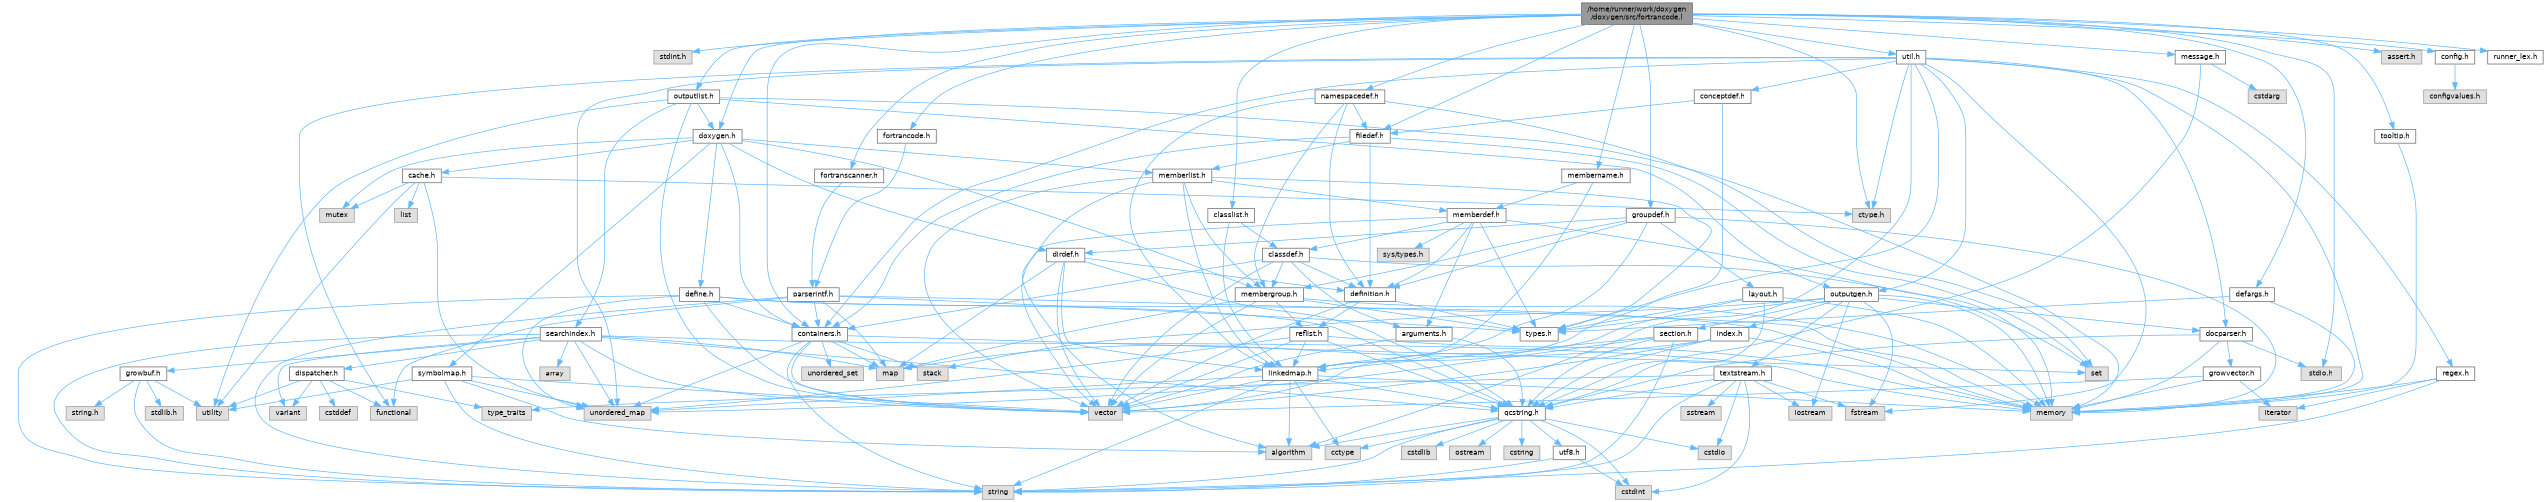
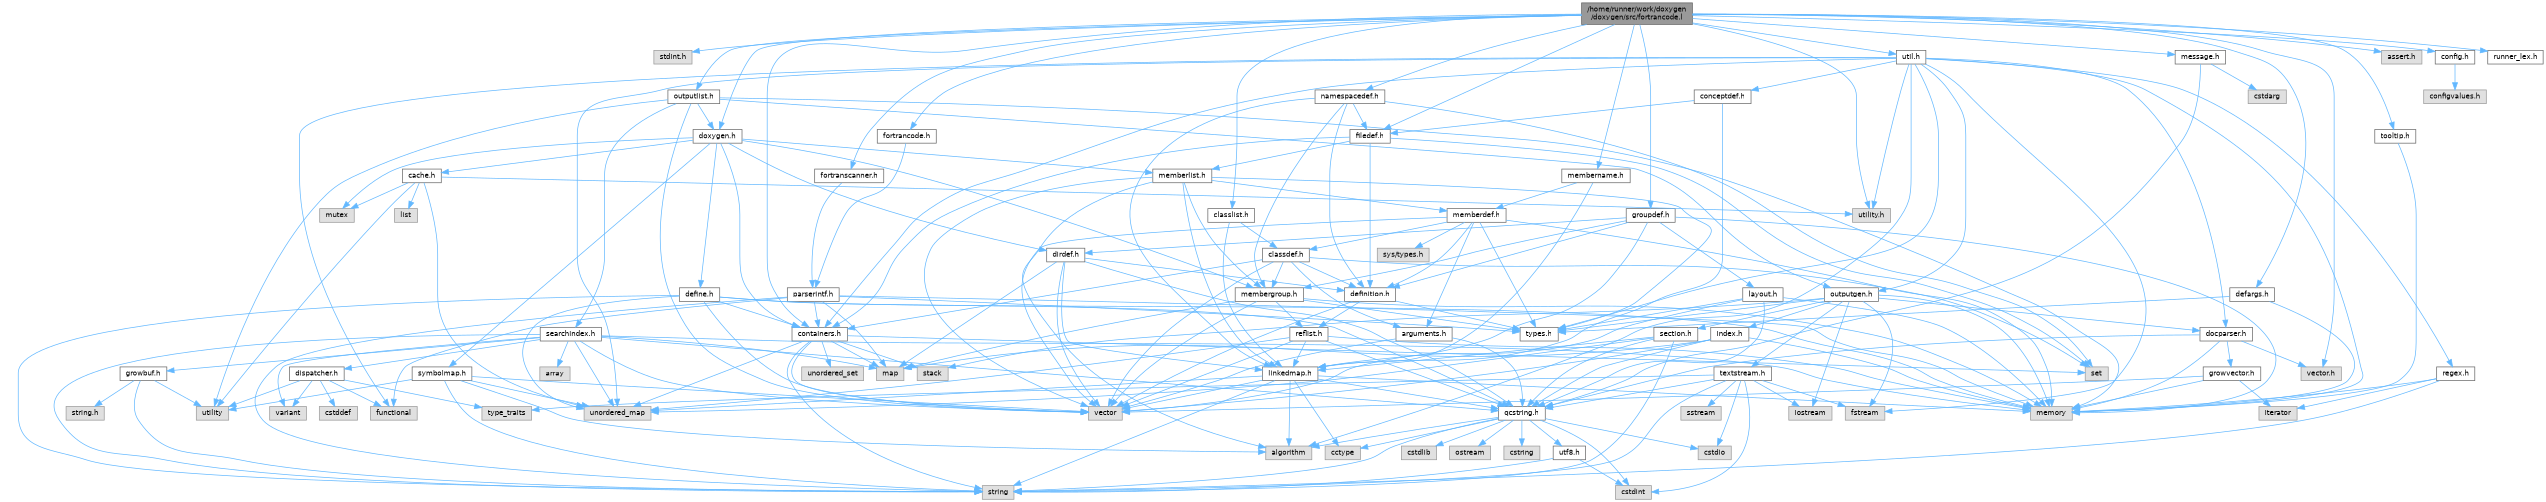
node "ctype.h": label "ctype.h" -> "utility.h"
node "stdio.h": label "stdio.h" -> "vector.h"
node "stdlib.h": removed
